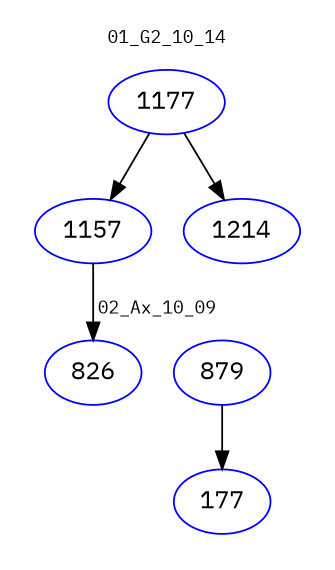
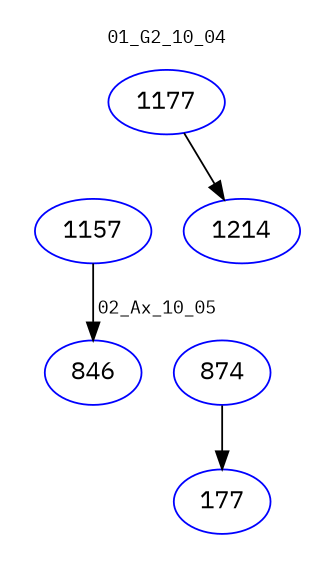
cluster "01_G2_10_14": label "01_G2_10_14" -> "01_G2_10_04"
edge "1177" -> "1157": removed
cluster "02_Ax_10_09": label "02_Ax_10_09" -> "02_Ax_10_05"
node "826": label "826" -> "846"
node "879": label "879" -> "874"
